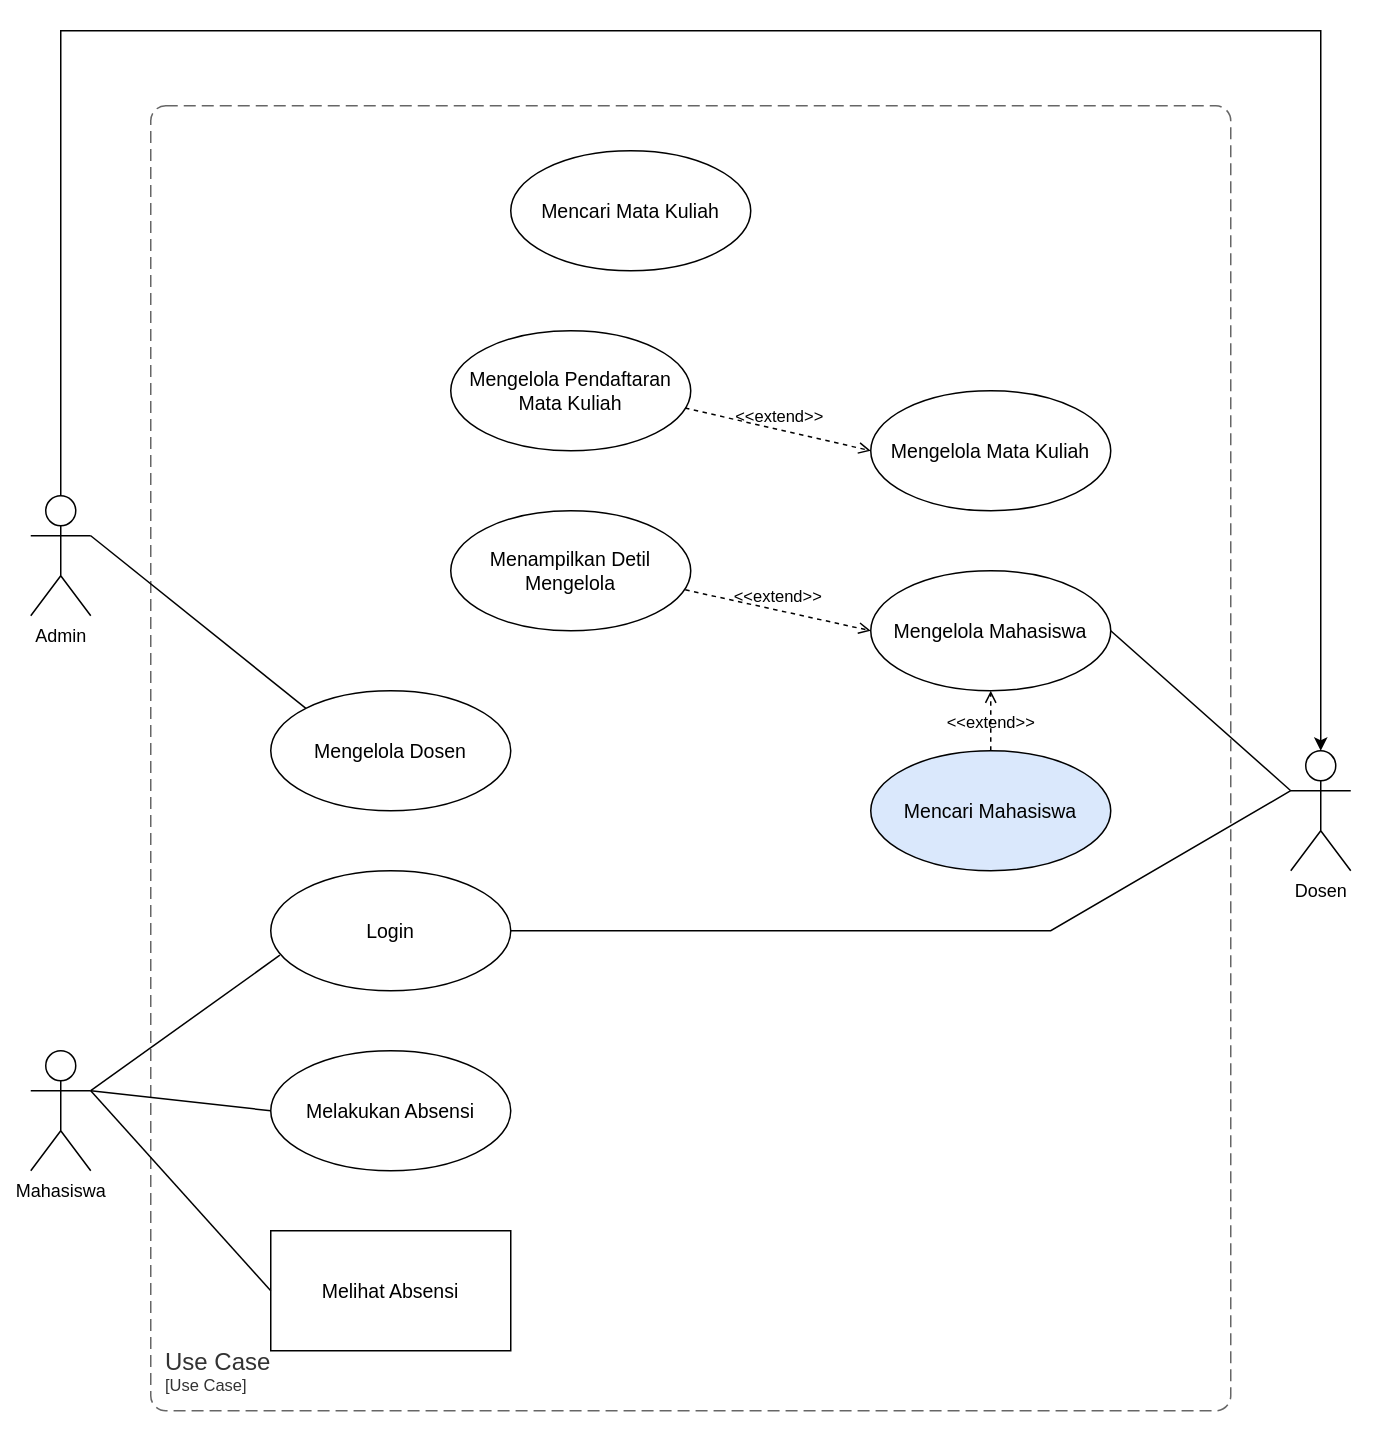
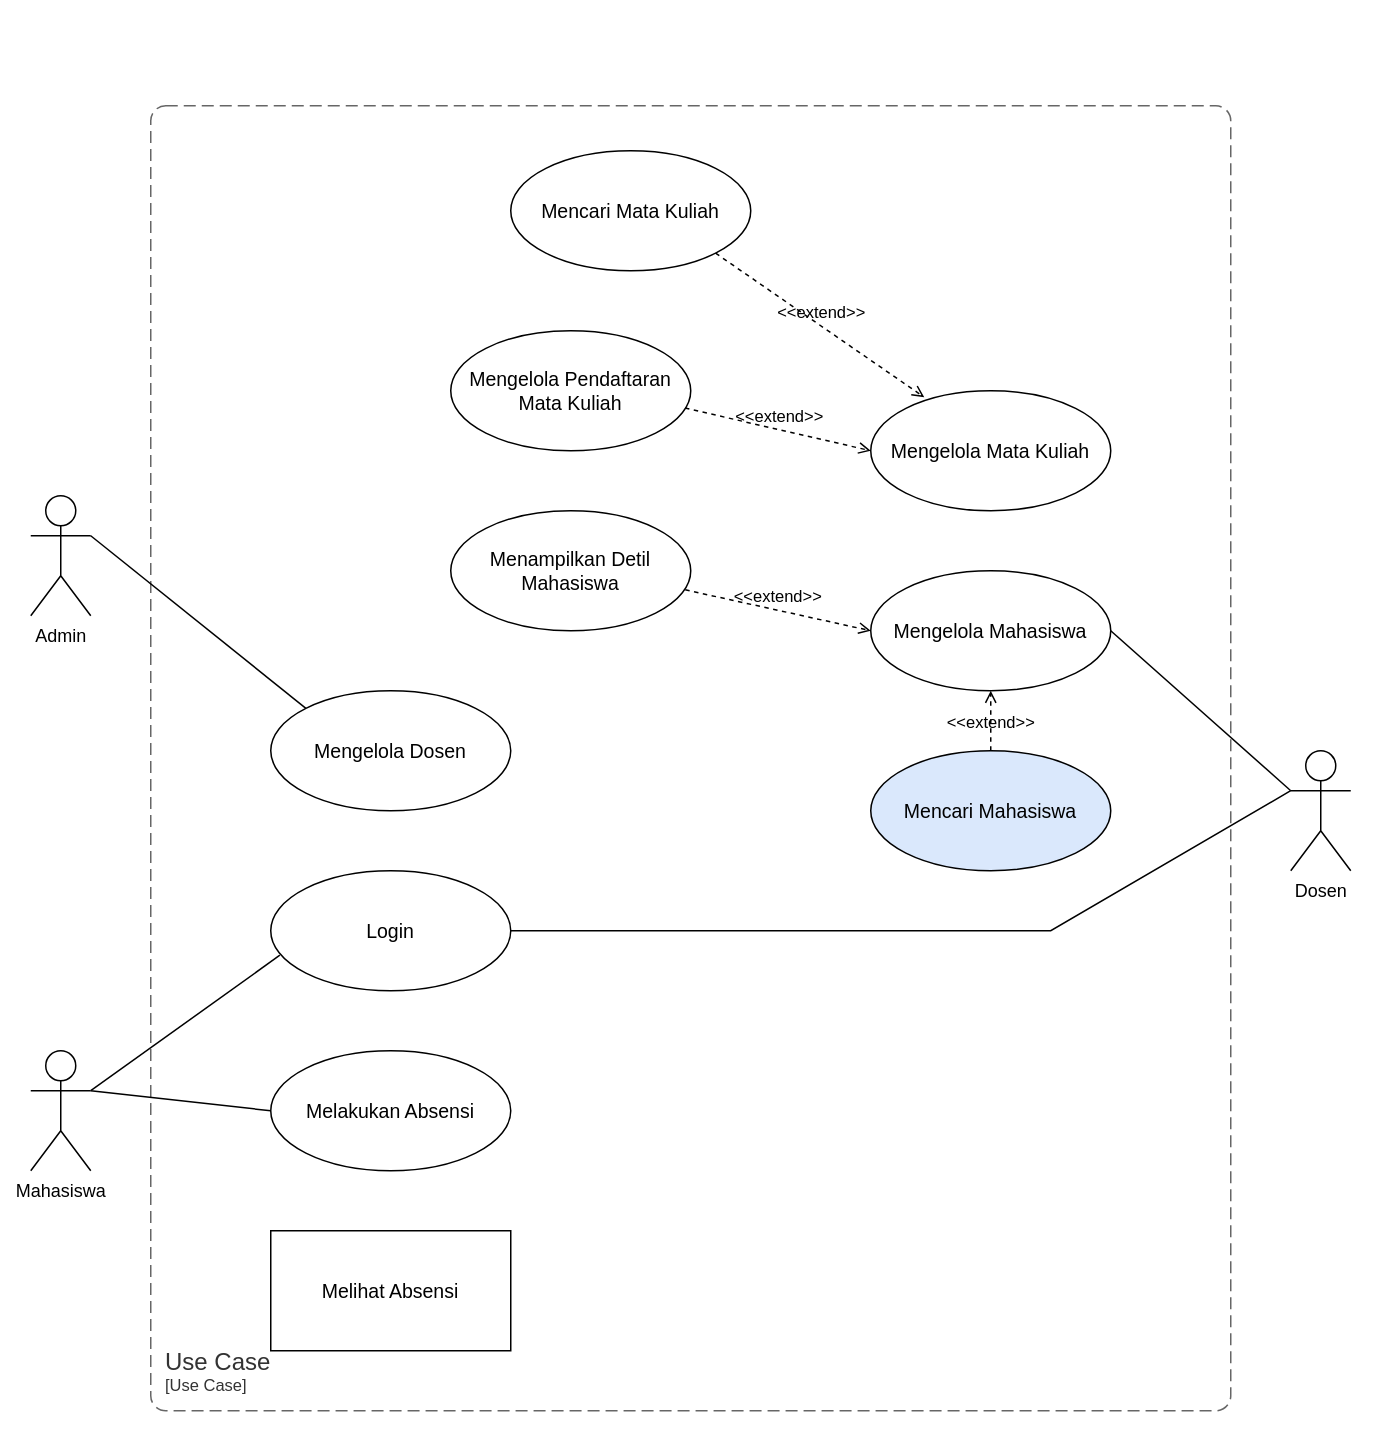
edge "Admin" -> "Dosen": removed
edge "Mencari Mata Kuliah" -> "Mengelola Mata Kuliah": added, label "<<extend>>"
node "Menampilkan Detil Mengelola": label "Menampilkan Detil Mengelola" -> "Menampilkan Detil Mahasiswa"
edge "Mahasiswa" -- "Melihat Absensi": removed
